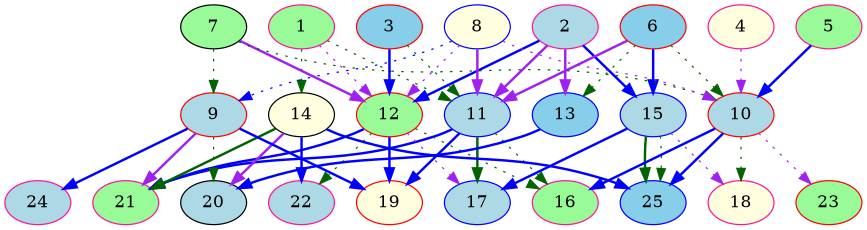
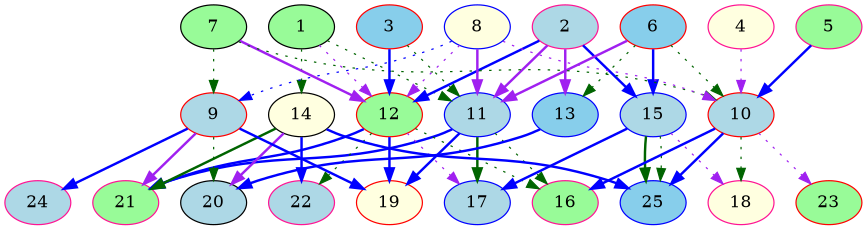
node "1": color deeppink -> black
